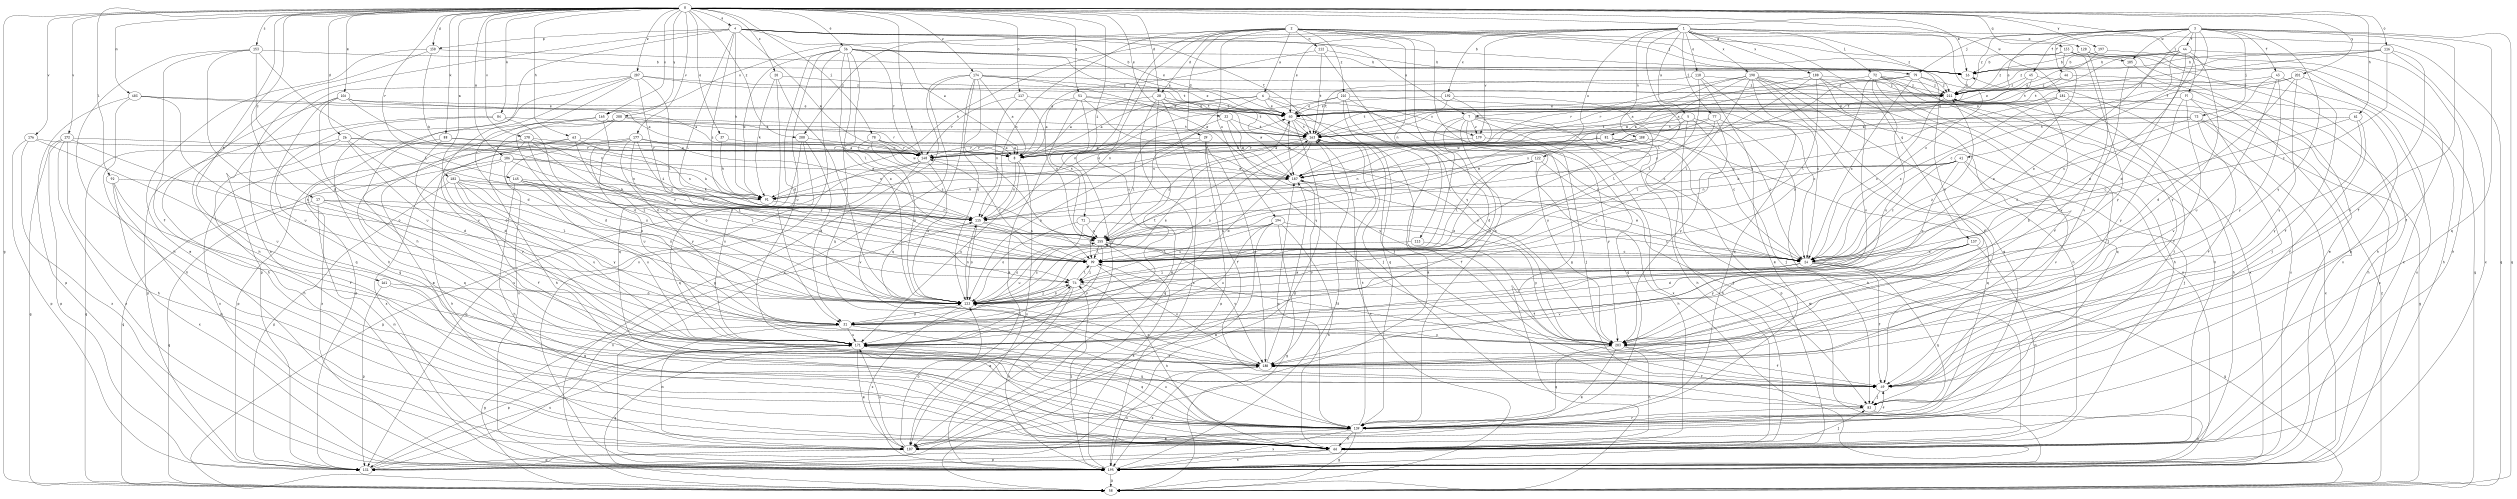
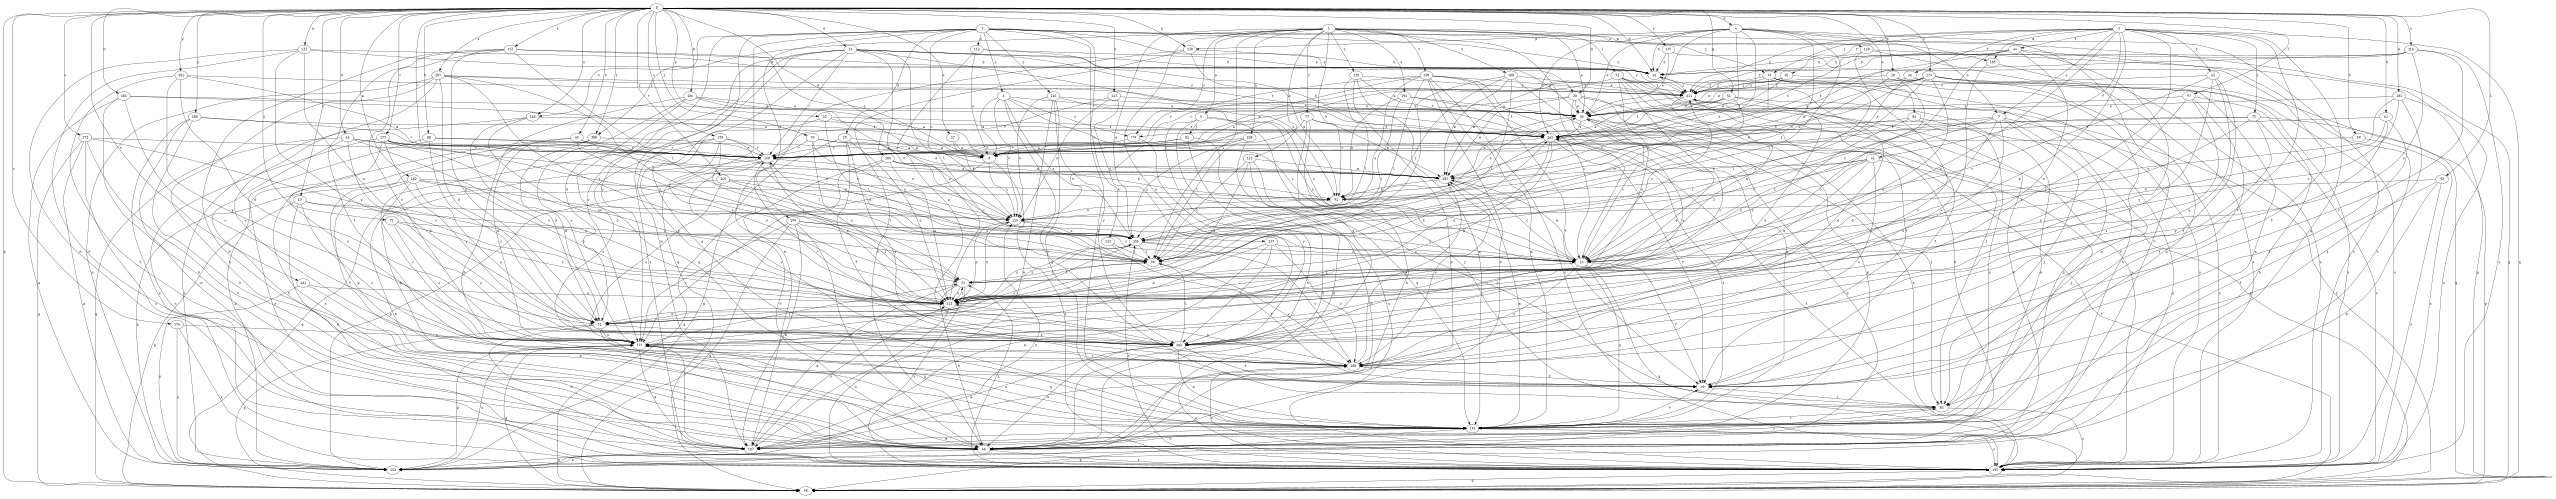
node "59": added
edge "176" -> "8": now "153" -> "8"
edge "203" -> "148": added, label "r"
